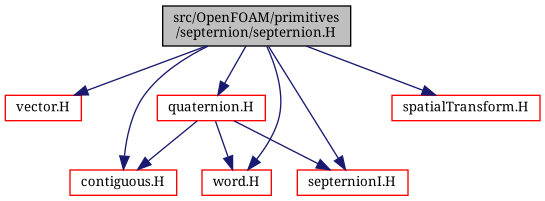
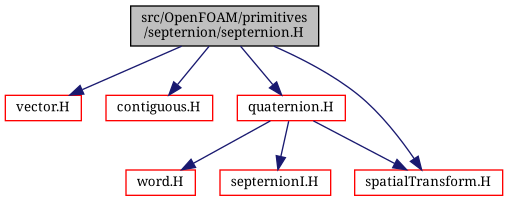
edge "src/OpenFOAM/primitives /septernion/septernion.H" -> "septernionI.H": removed
edge "src/OpenFOAM/primitives /septernion/septernion.H" -> "word.H": removed
edge "quaternion.H" -> "contiguous.H": now "quaternion.H" -> "spatialTransform.H"
